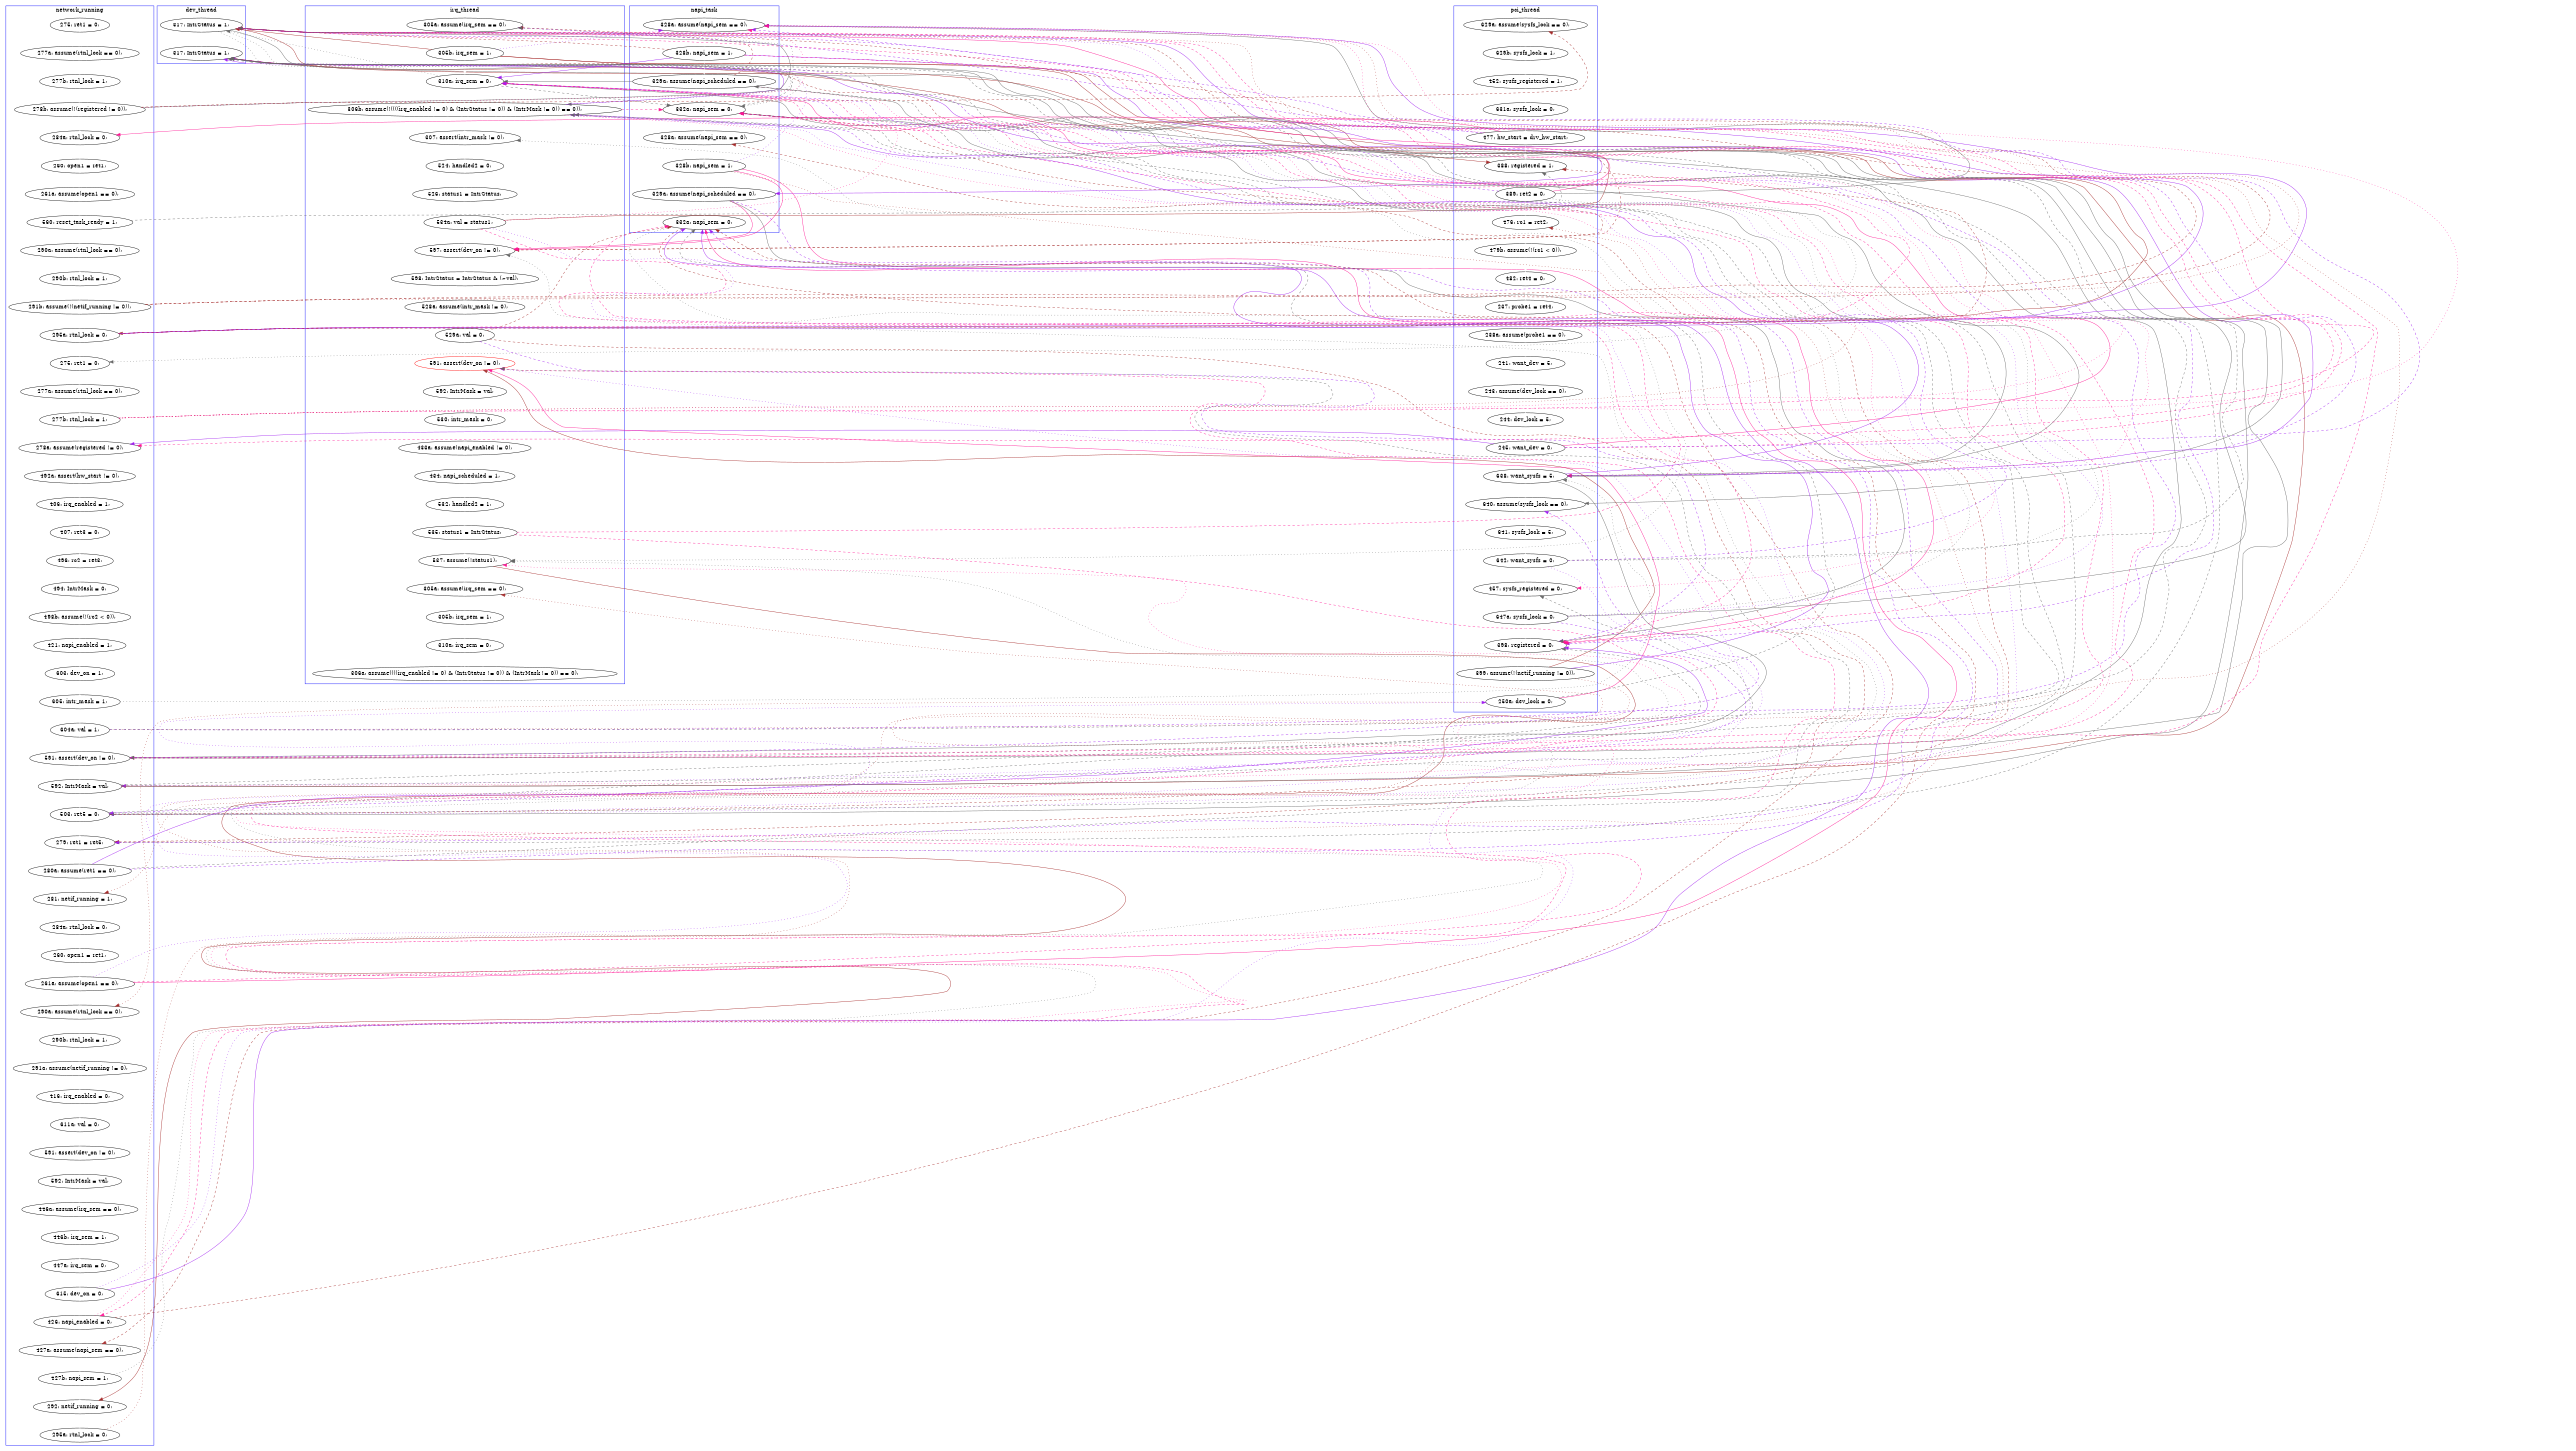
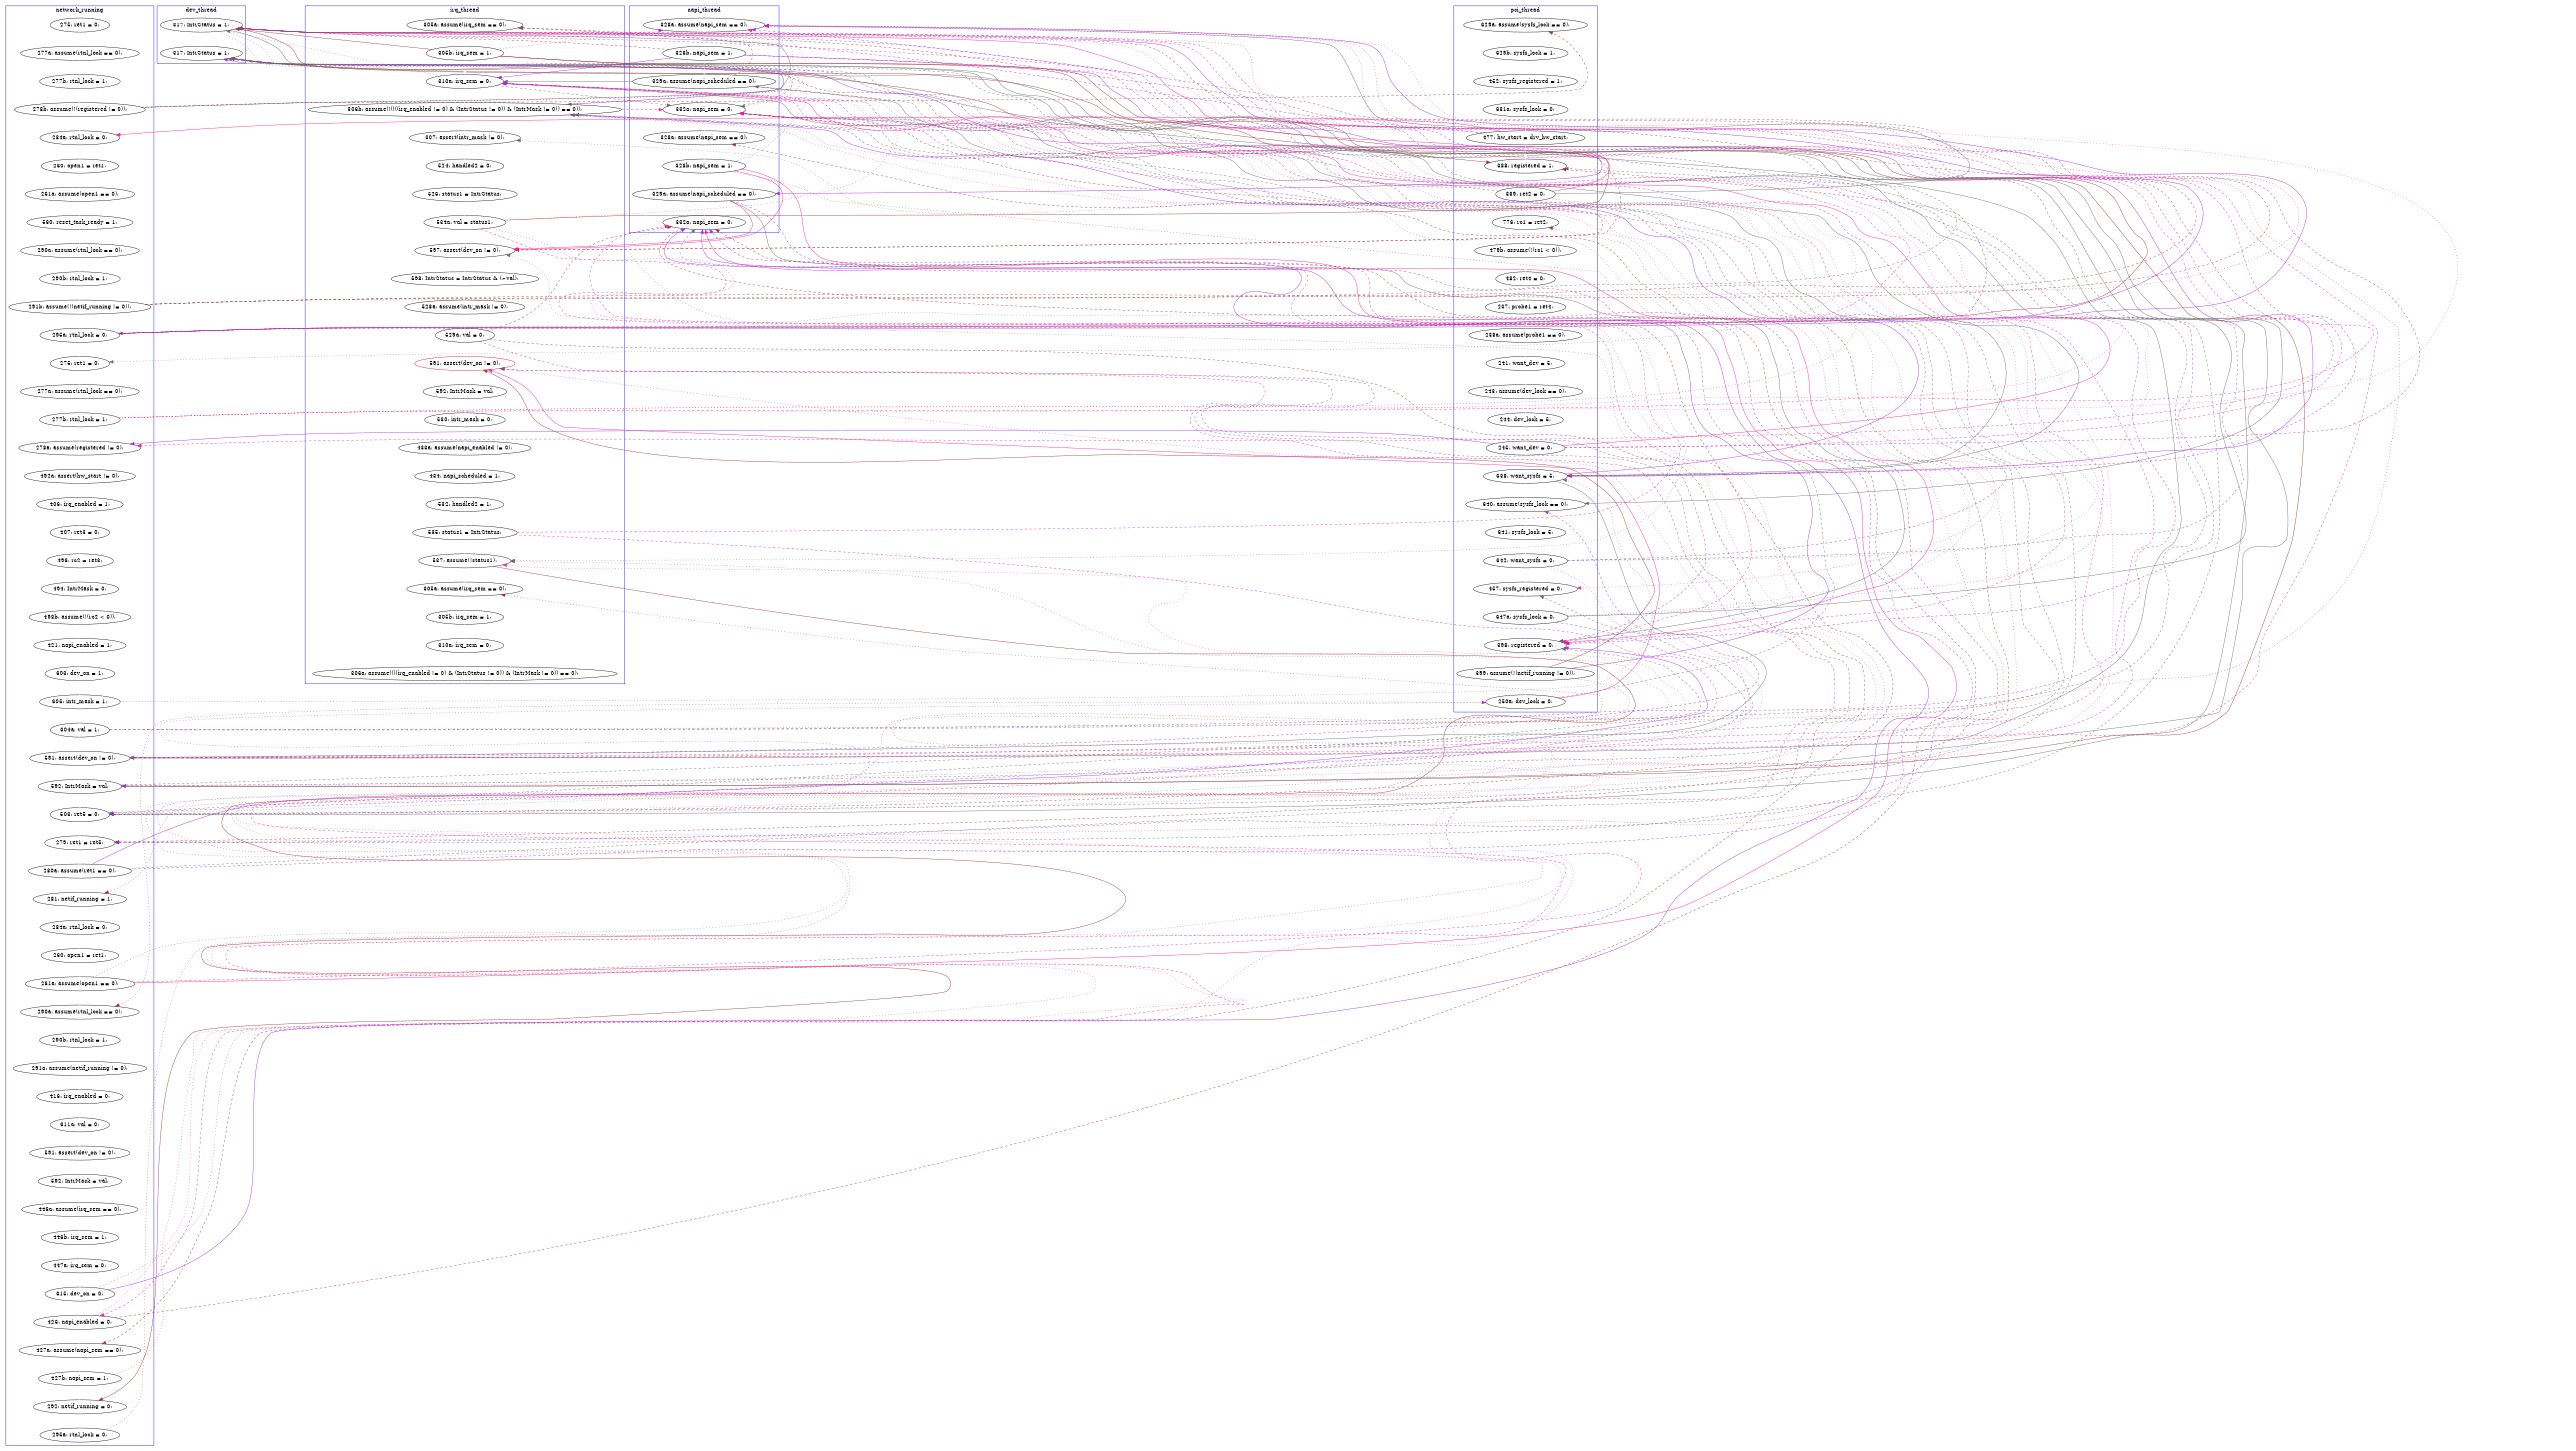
cluster "napi_task": label "napi_task" -> "napi_thread"
edge "560: reset_task_ready = 1;" -> "388: registered = 1;": now "291b: assume(!(netif_running != 0));" -> "388: registered = 1;"
node "476: rc1 = ret2;": label "476: rc1 = ret2;" -> "776: rc1 = ret2;"
